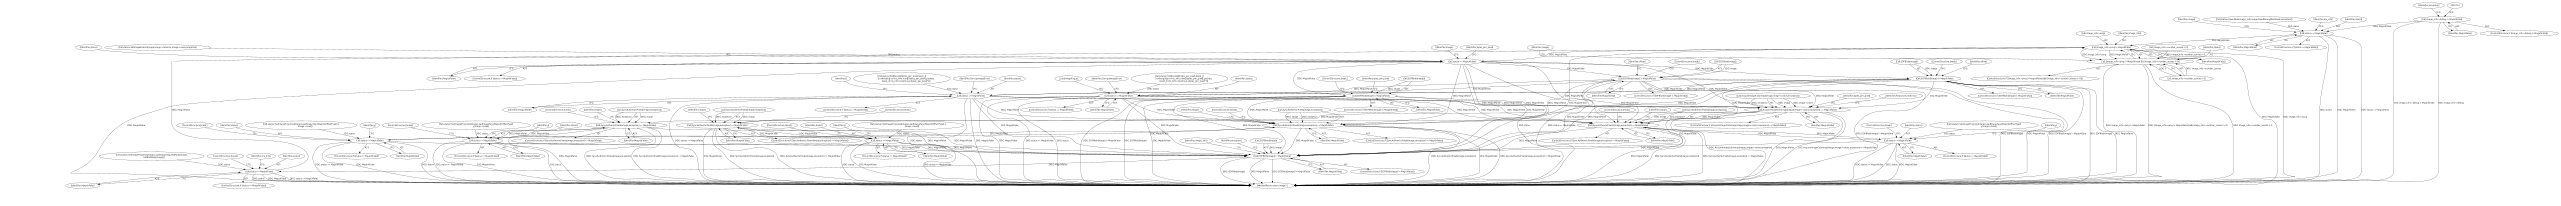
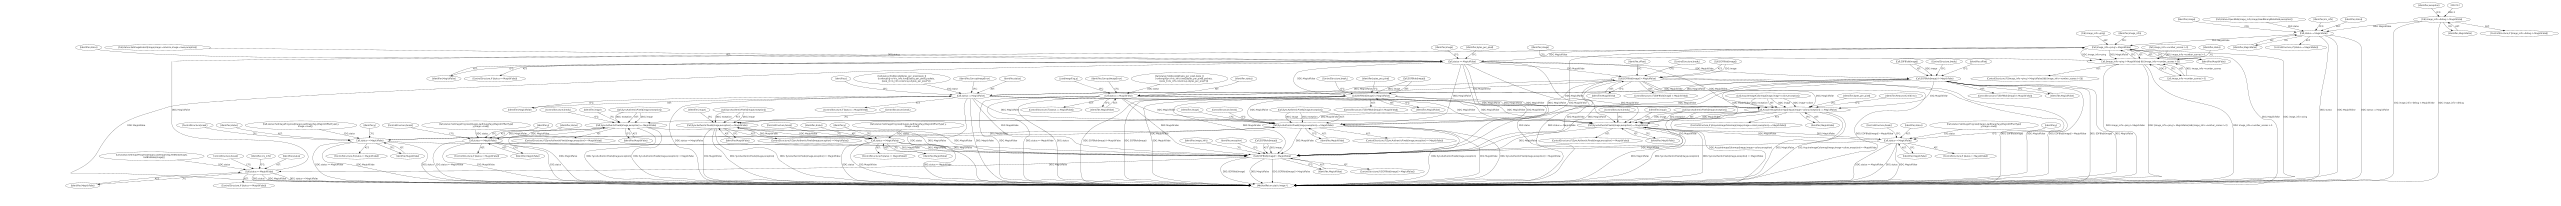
edge "2000152" -> "(Call,image_info->debug != MagickFalse)": label "CFG: " -> "DDG: 0"
